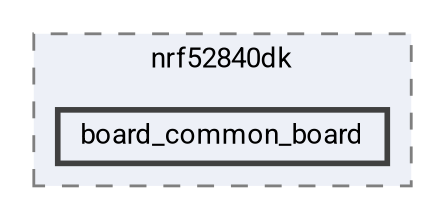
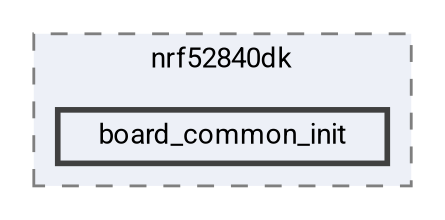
node "board_common_board": label "board_common_board" -> "board_common_init"
